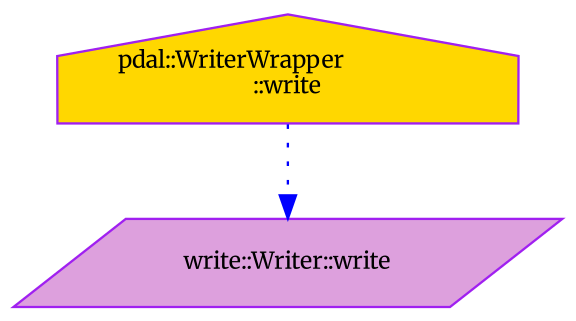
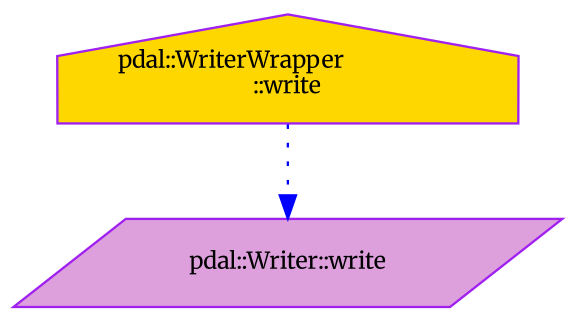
node "write::Writer::write": label "write::Writer::write" -> "pdal::Writer::write"
